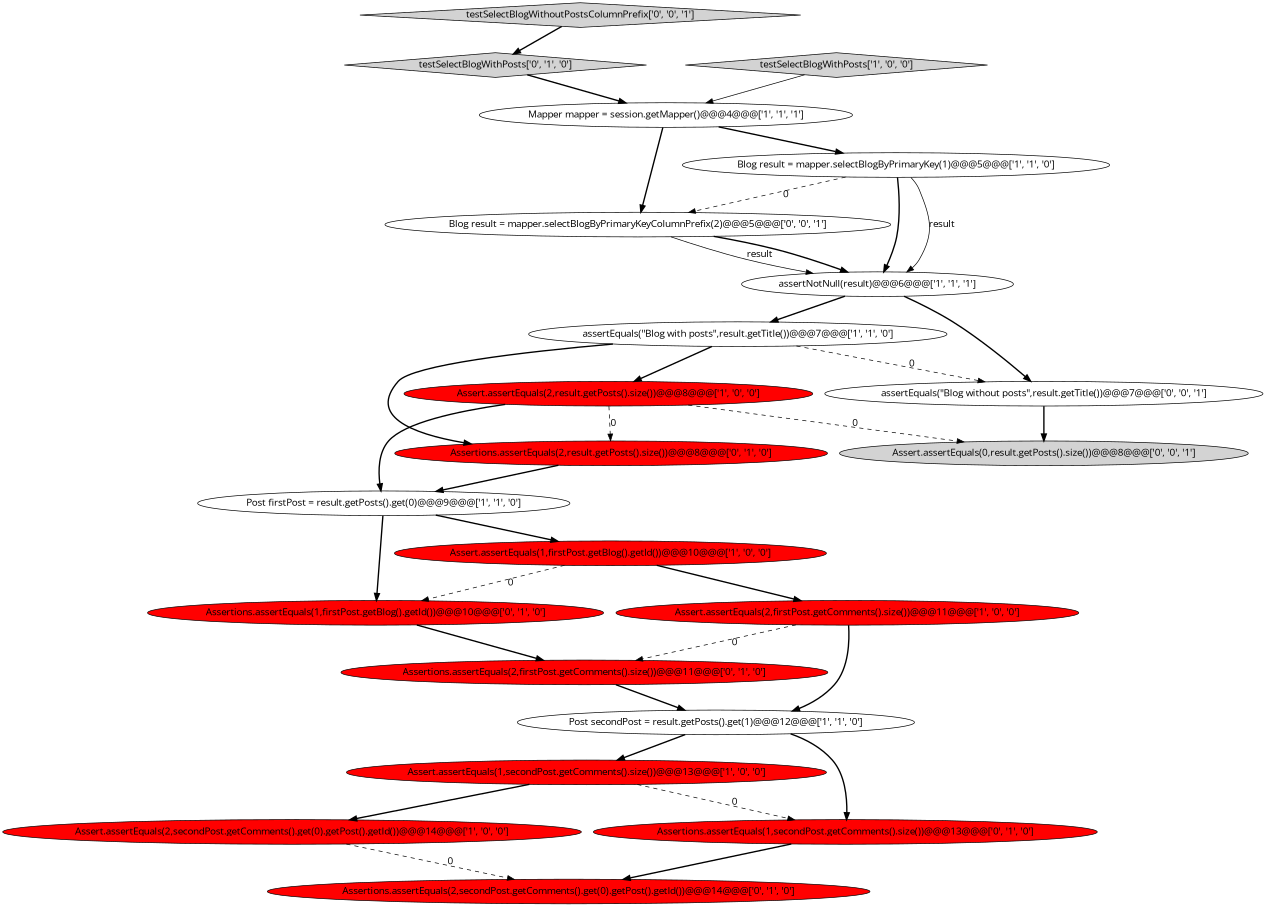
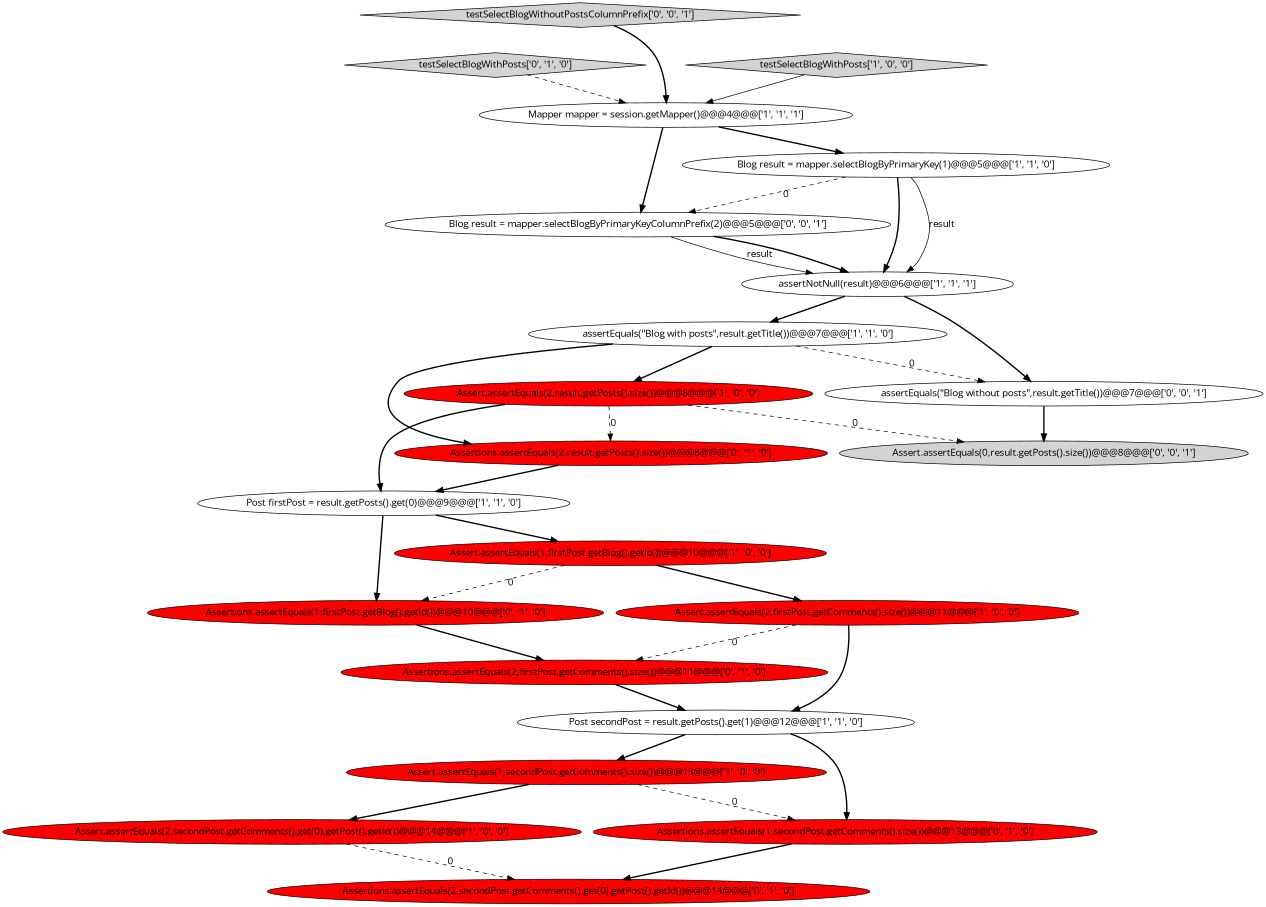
edge "testSelectBlogWithoutPostsColumnPrefix['0', '0', '1']" -> "testSelectBlogWithPosts['0', '1', '0']": now "testSelectBlogWithoutPostsColumnPrefix['0', '0', '1']" -> "Mapper mapper = session.getMapper()@@@4@@@['1', '1', '1']"
edge "testSelectBlogWithPosts['0', '1', '0']" -> "Mapper mapper = session.getMapper()@@@4@@@['1', '1', '1']": style bold -> dashed
